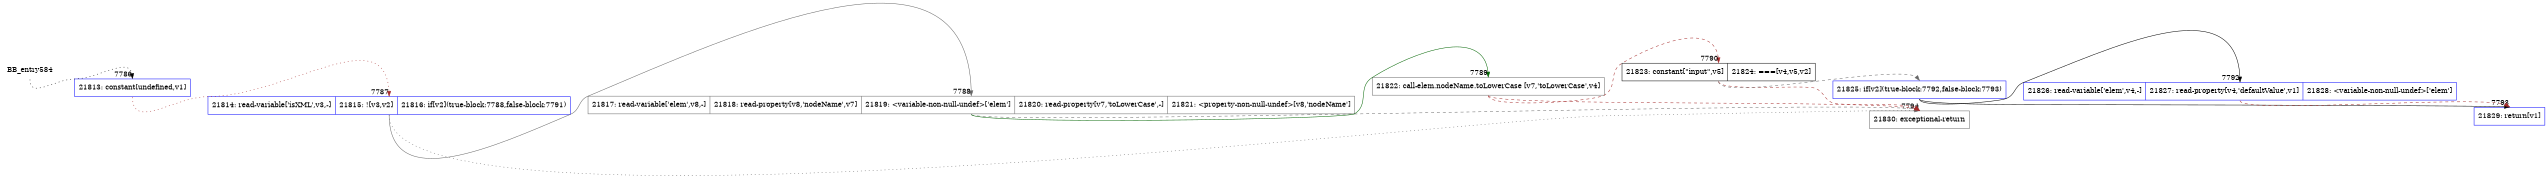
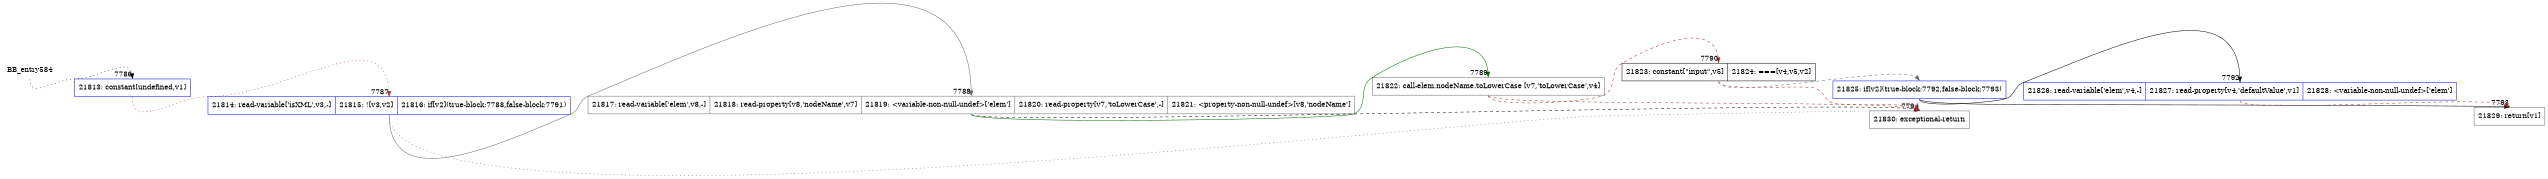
edge "21817: read-variable['elem',v8,-]" -> "21830: exceptional-return": color gray40 -> black
node "21829: return[v1]": color blue -> gray40
